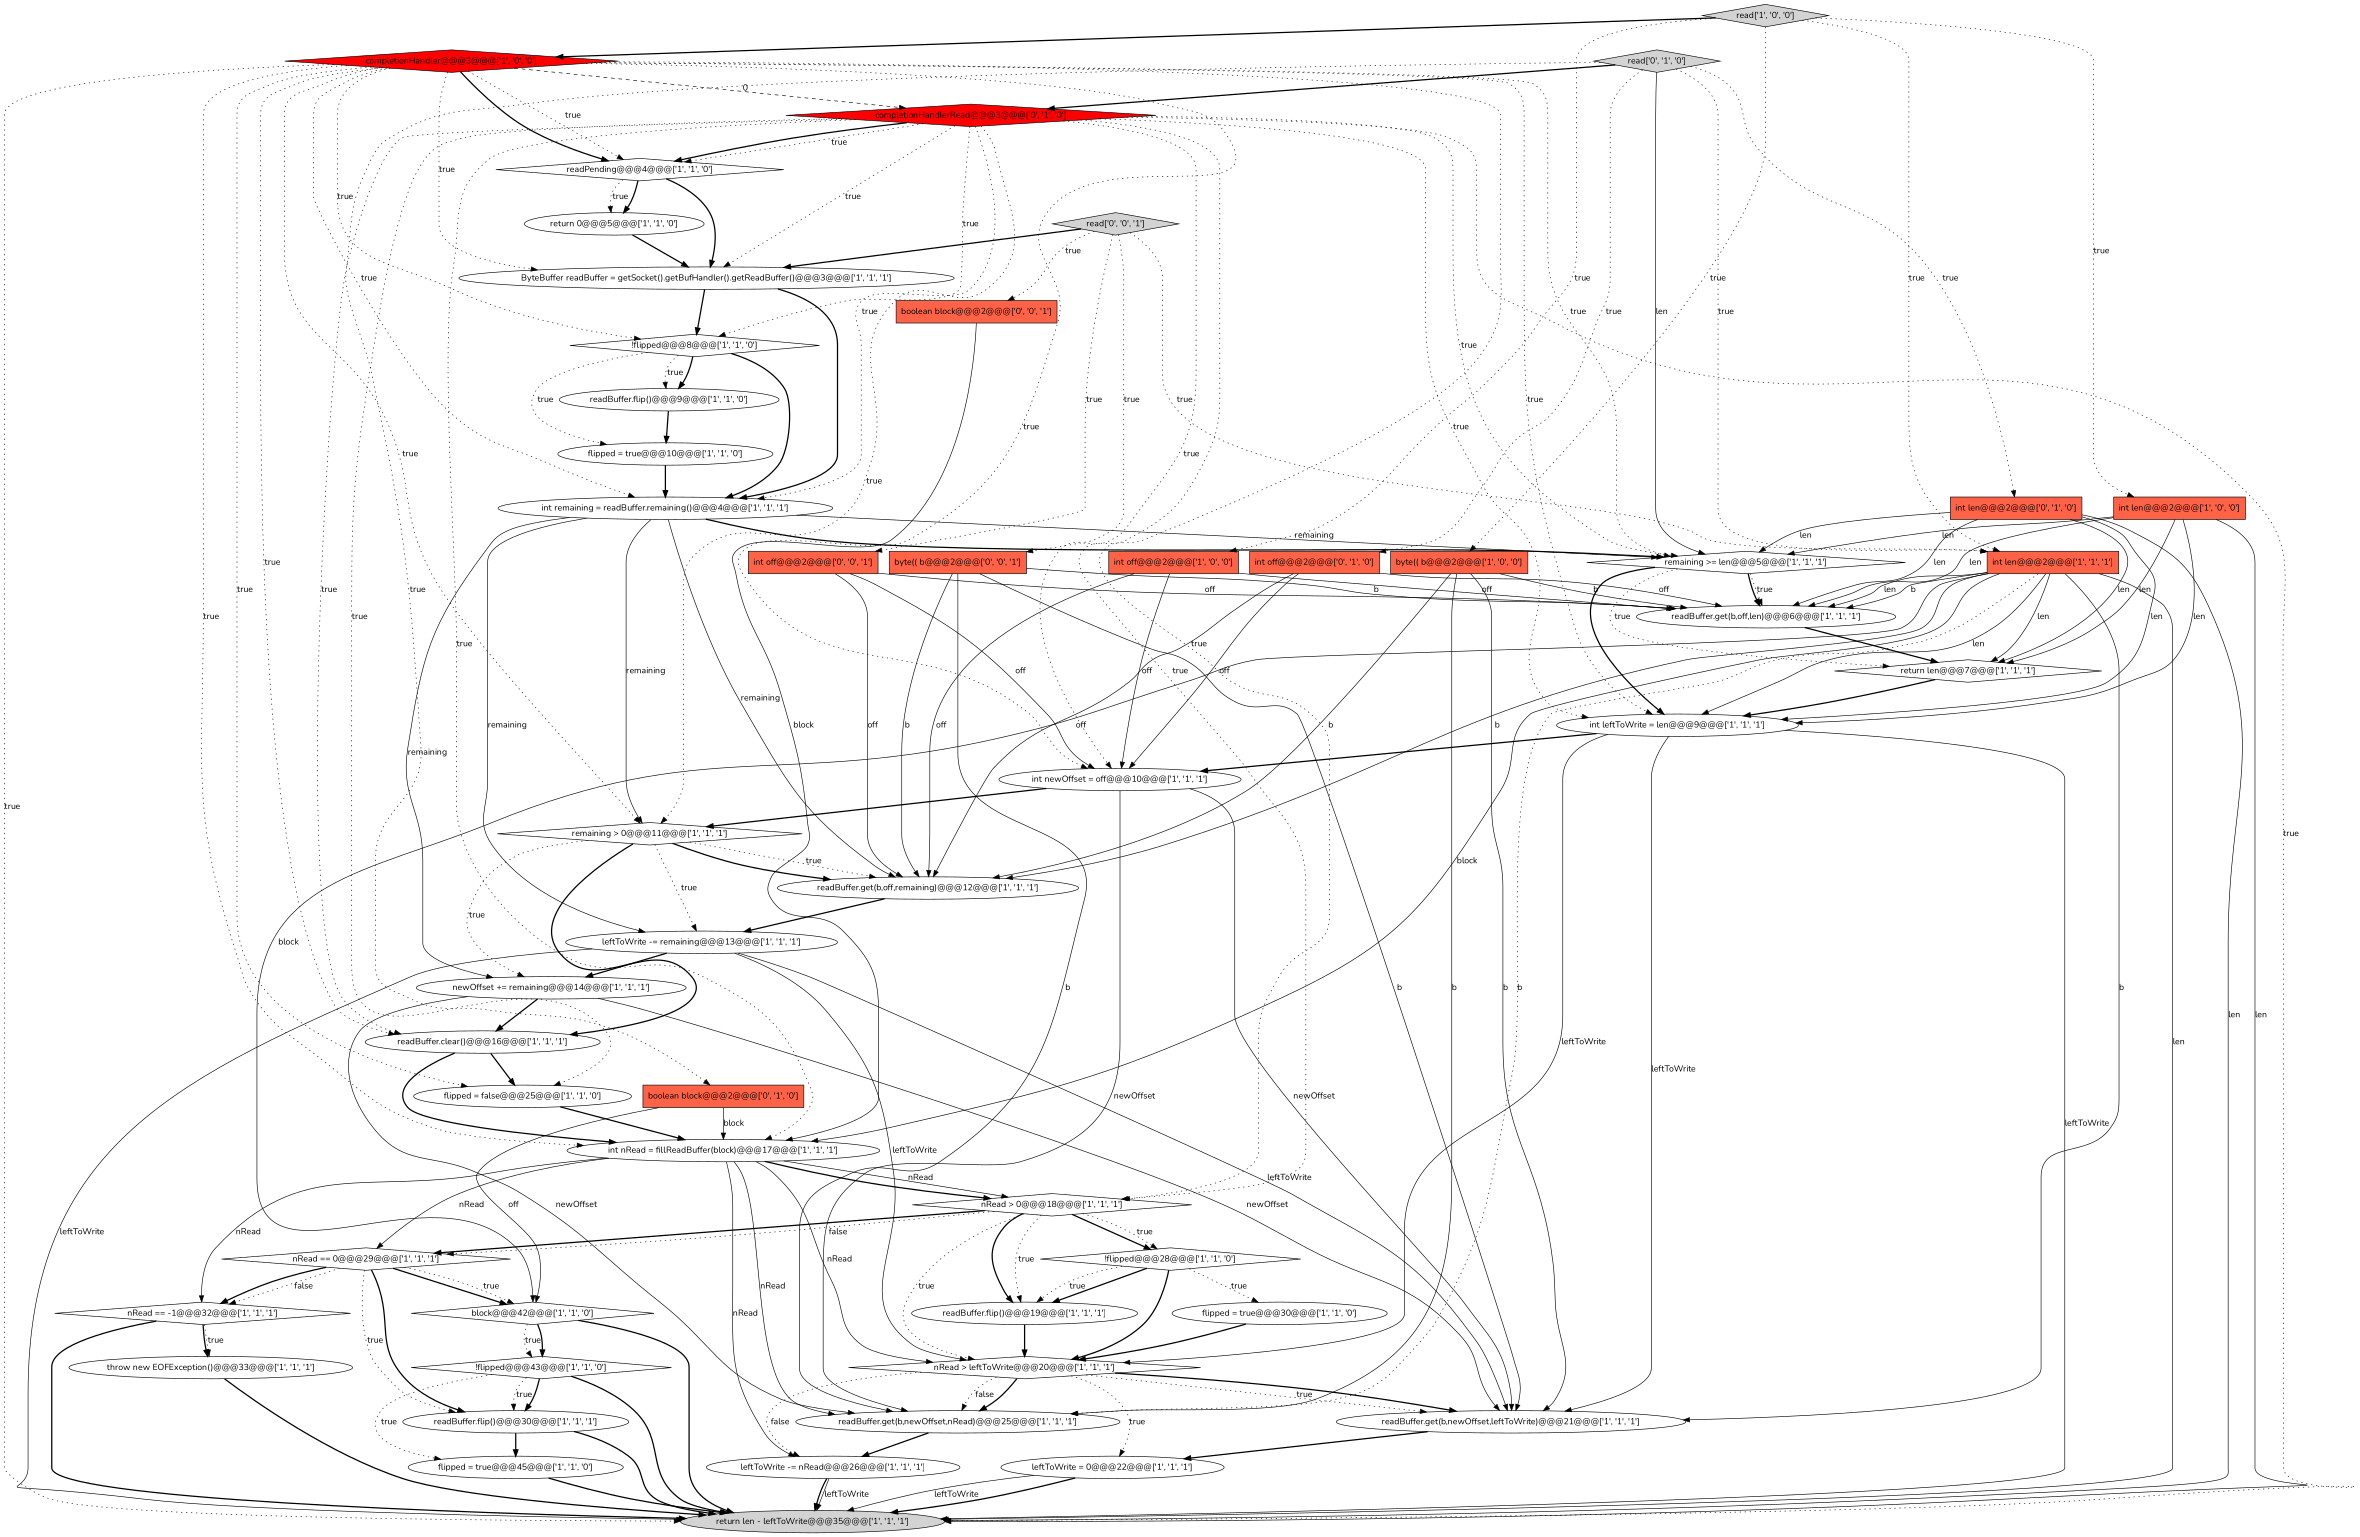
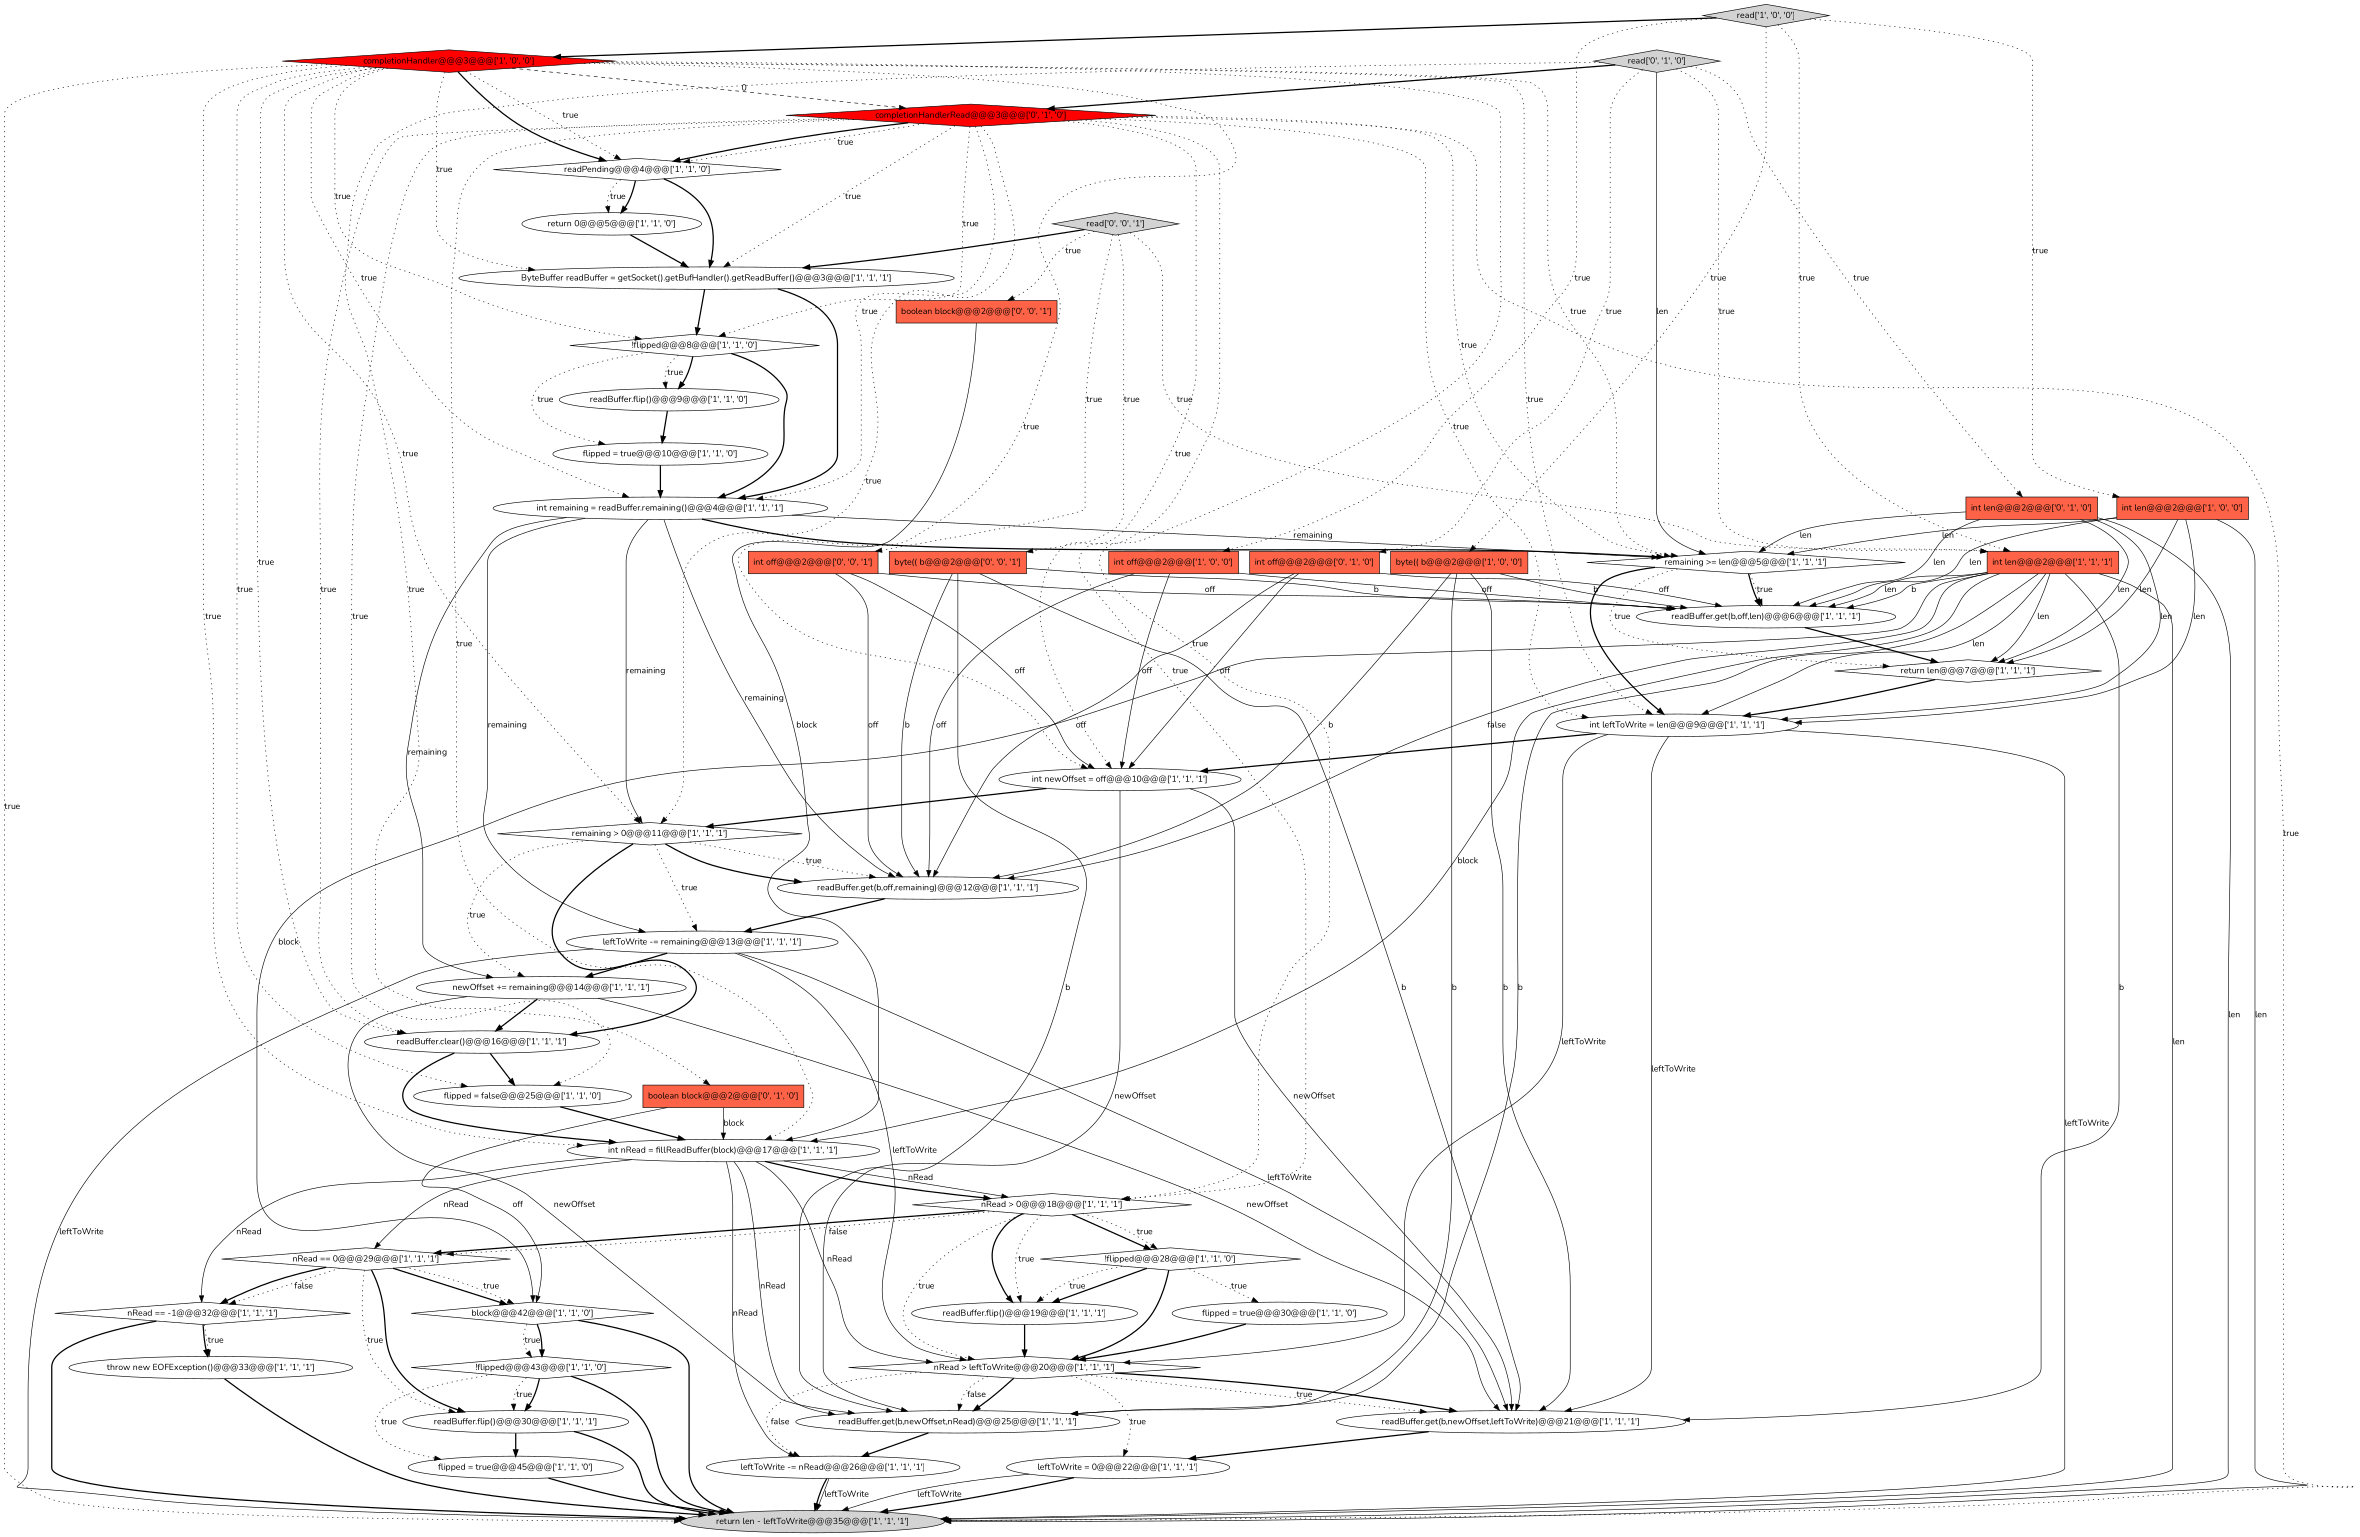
edge "int len@@@2@@@['1', '1', '1']" -> "readBuffer.get(b,off,remaining)@@@12@@@['1', '1', '1']": label "b" -> "false"
edge "int len@@@2@@@['1', '1', '1']" -> "readBuffer.get(b,newOffset,nRead)@@@25@@@['1', '1', '1']": style dotted -> solid
